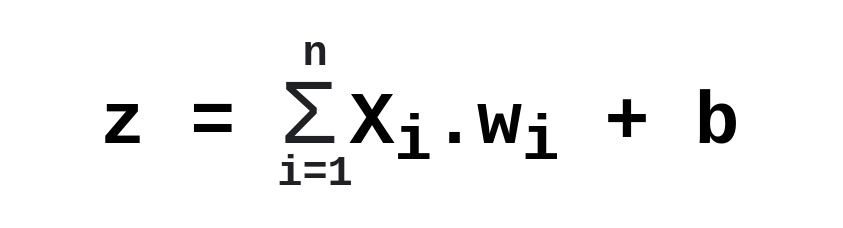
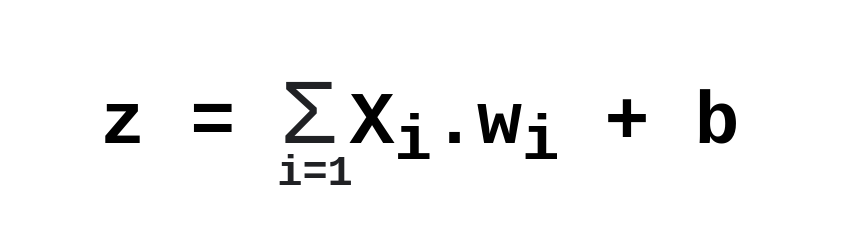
node "n": removed
